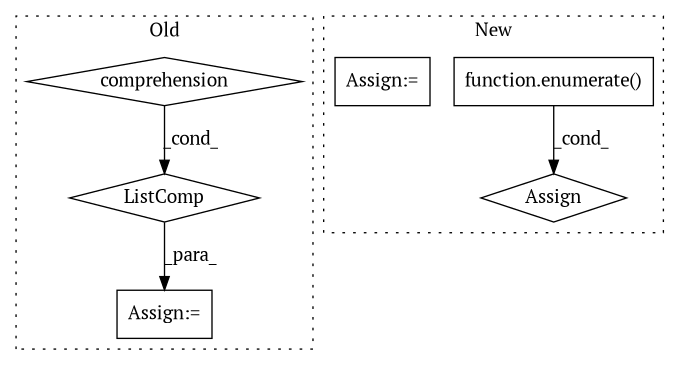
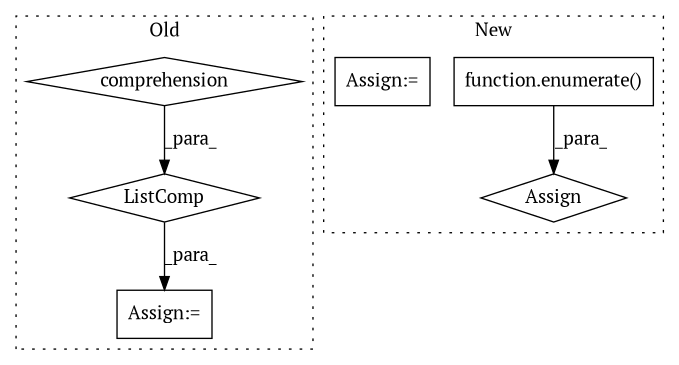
edge "comprehension" -> "ListComp": label "_cond_" -> "_para_"
edge "function.enumerate()" -> "Assign": label "_cond_" -> "_para_"
